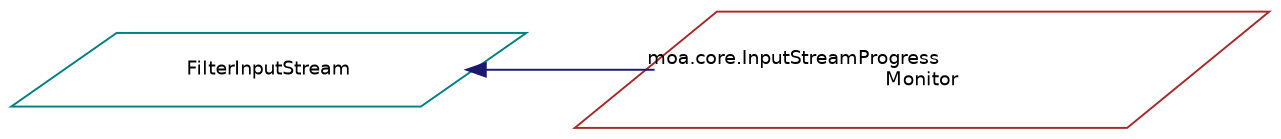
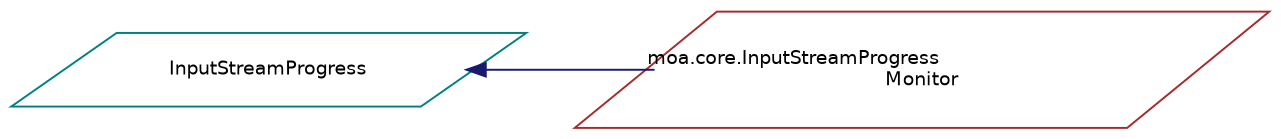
node "FilterInputStream": label "FilterInputStream" -> "InputStreamProgress"
